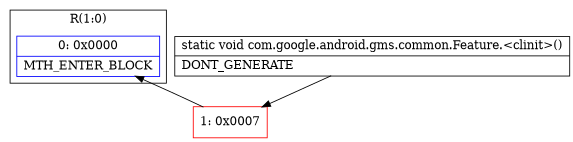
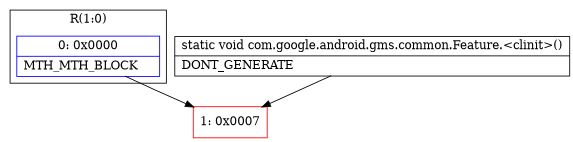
node "0: 0x0000": text "MTH_ENTER_BLOCK" -> "MTH_MTH_BLOCK"
edge "1: 0x0007" -> "0: 0x0000": reversed
